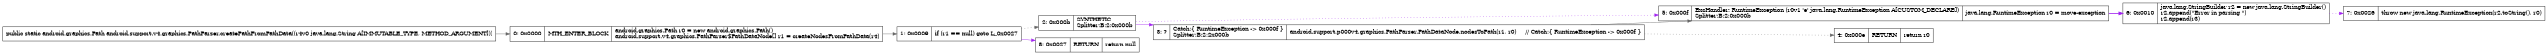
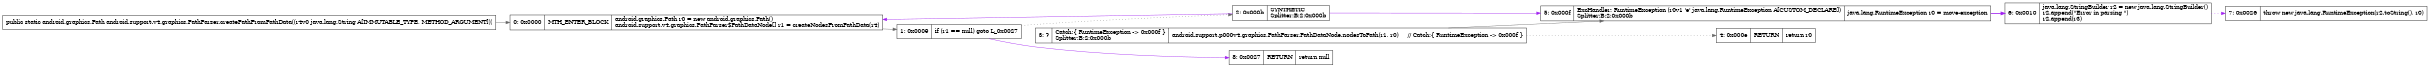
edge "2: 0x000b" -> "5: 0x000f": style dotted -> solid
edge "2: 0x000b" -> "3: ?": now "2: 0x000b" -> "0: 0x0000"
node "3: ?": text "Splitter:B:2:2x000b" -> "Splitter:B:2:0x000b"
